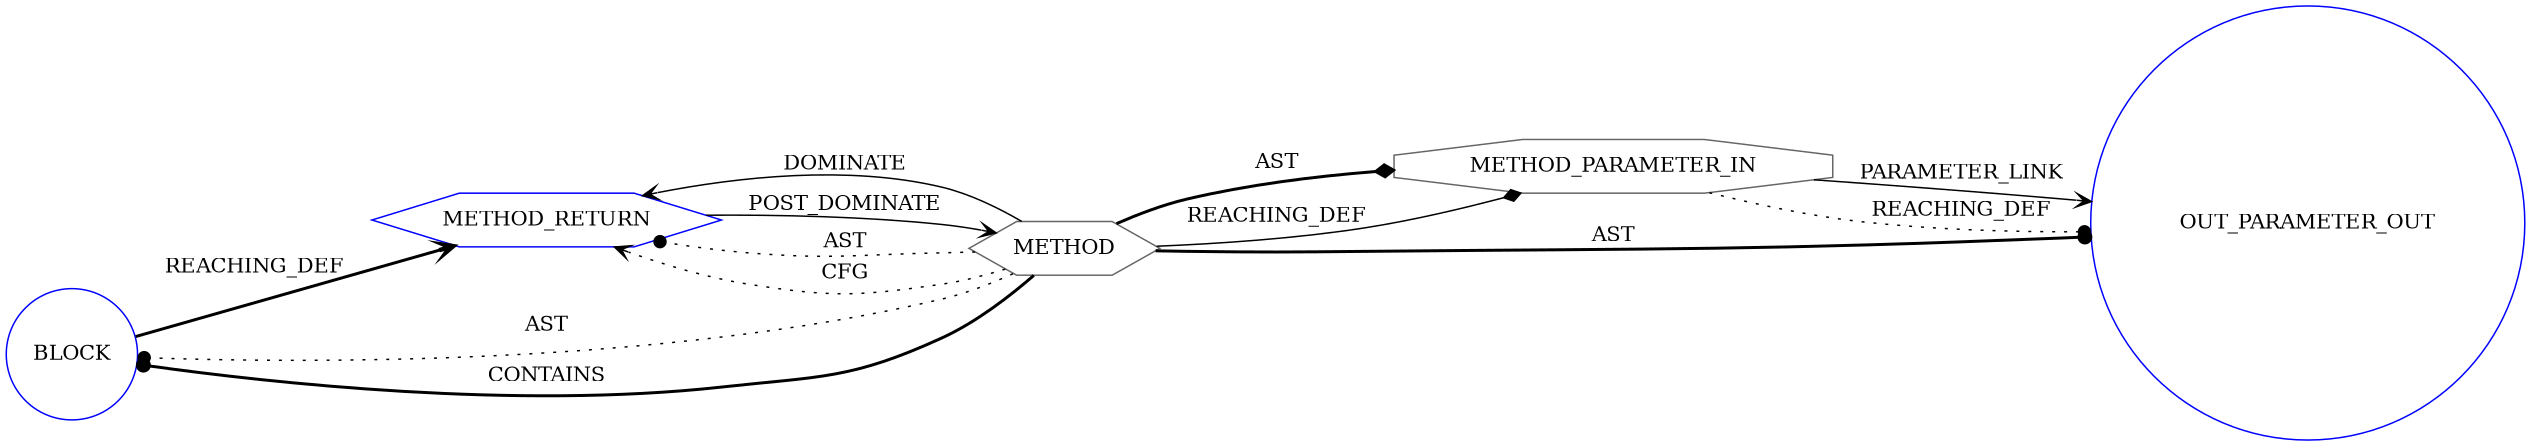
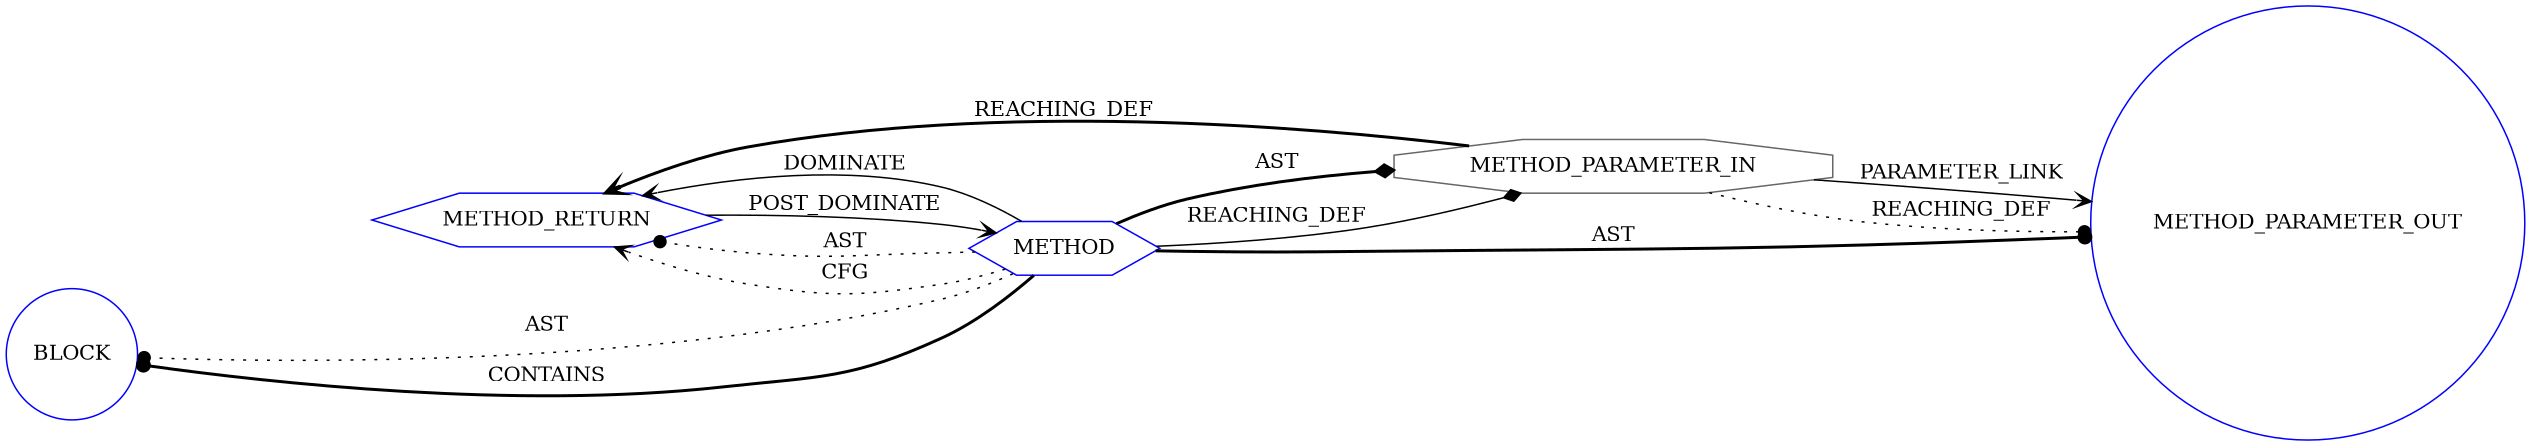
node "OUT_PARAMETER_OUT": label "OUT_PARAMETER_OUT" -> "METHOD_PARAMETER_OUT"
node "METHOD": color gray40 -> blue
edge "BLOCK" -> "METHOD_RETURN": now "METHOD_PARAMETER_IN" -> "METHOD_RETURN"
